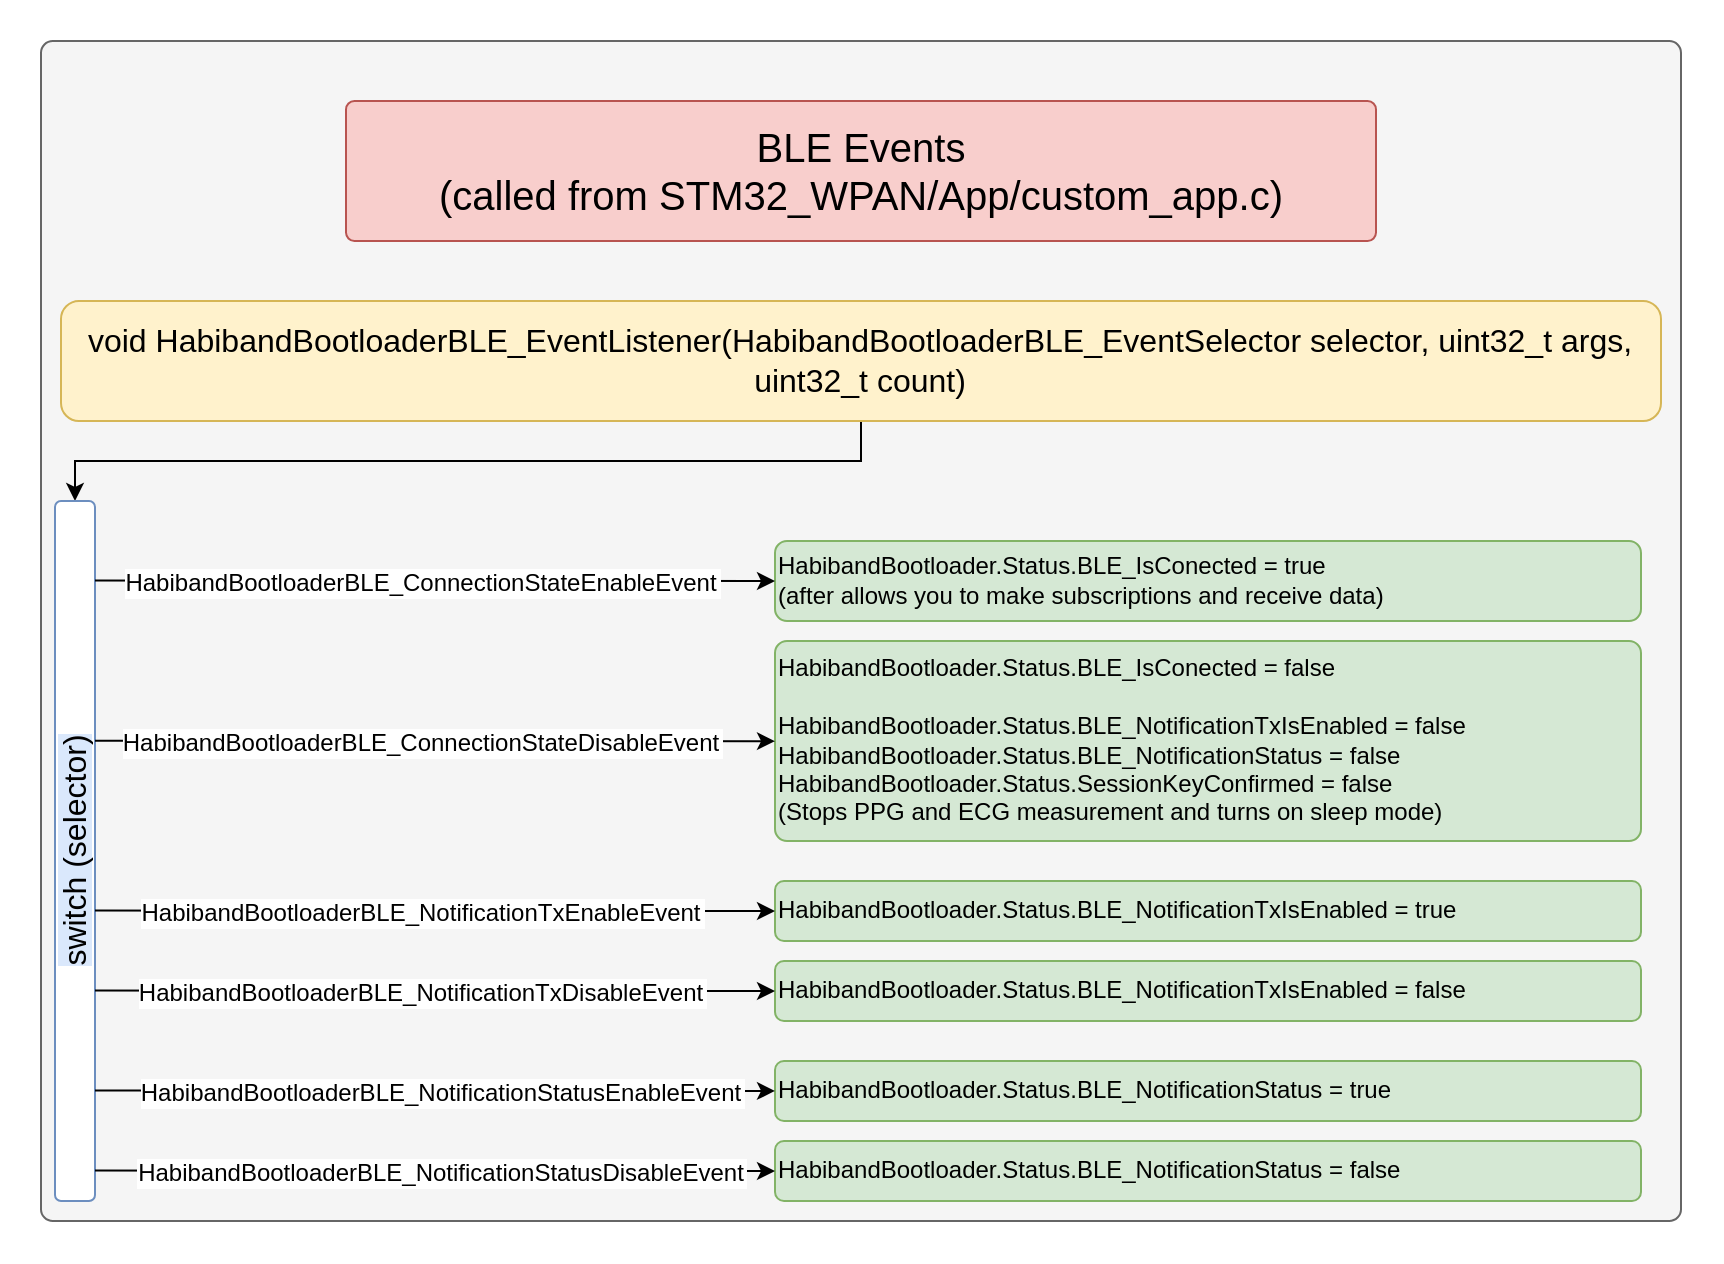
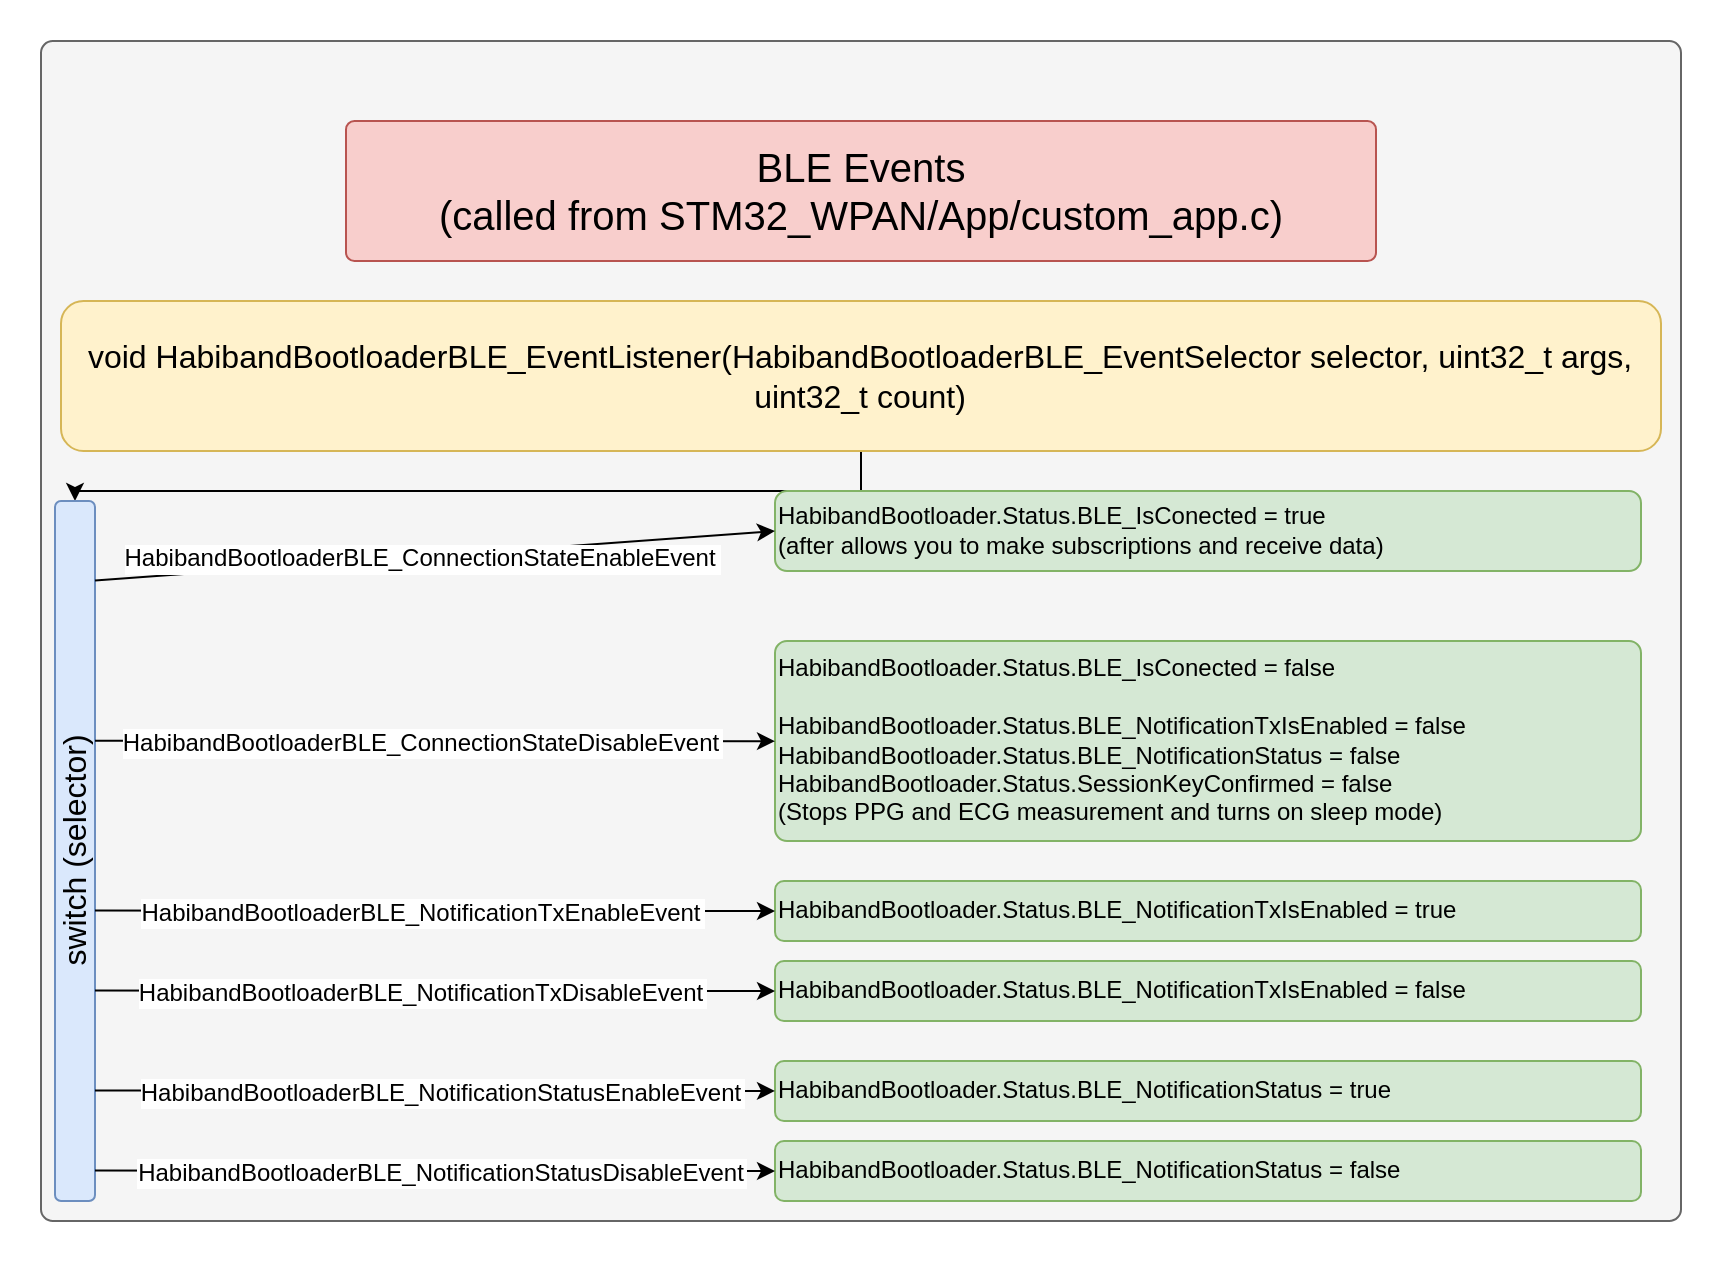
node "BLE Events (called from STM32_WPAN/App/custom_app.c)": moved (861, 171) -> (861, 191)
node "void HabibandBootloaderBLE_EventListener(HabibandBootloaderBLE_EventSelector selector, uint32_t args, uint32_t count)": size 1600x120 -> 1600x150
node "HabibandBootloader.Status.BLE_IsConected = true (after allows you to make subscriptions and receive data)": moved (1208, 581) -> (1208, 531)
node "switch (selector)": fillcolor #ffffff -> #dae8fc
